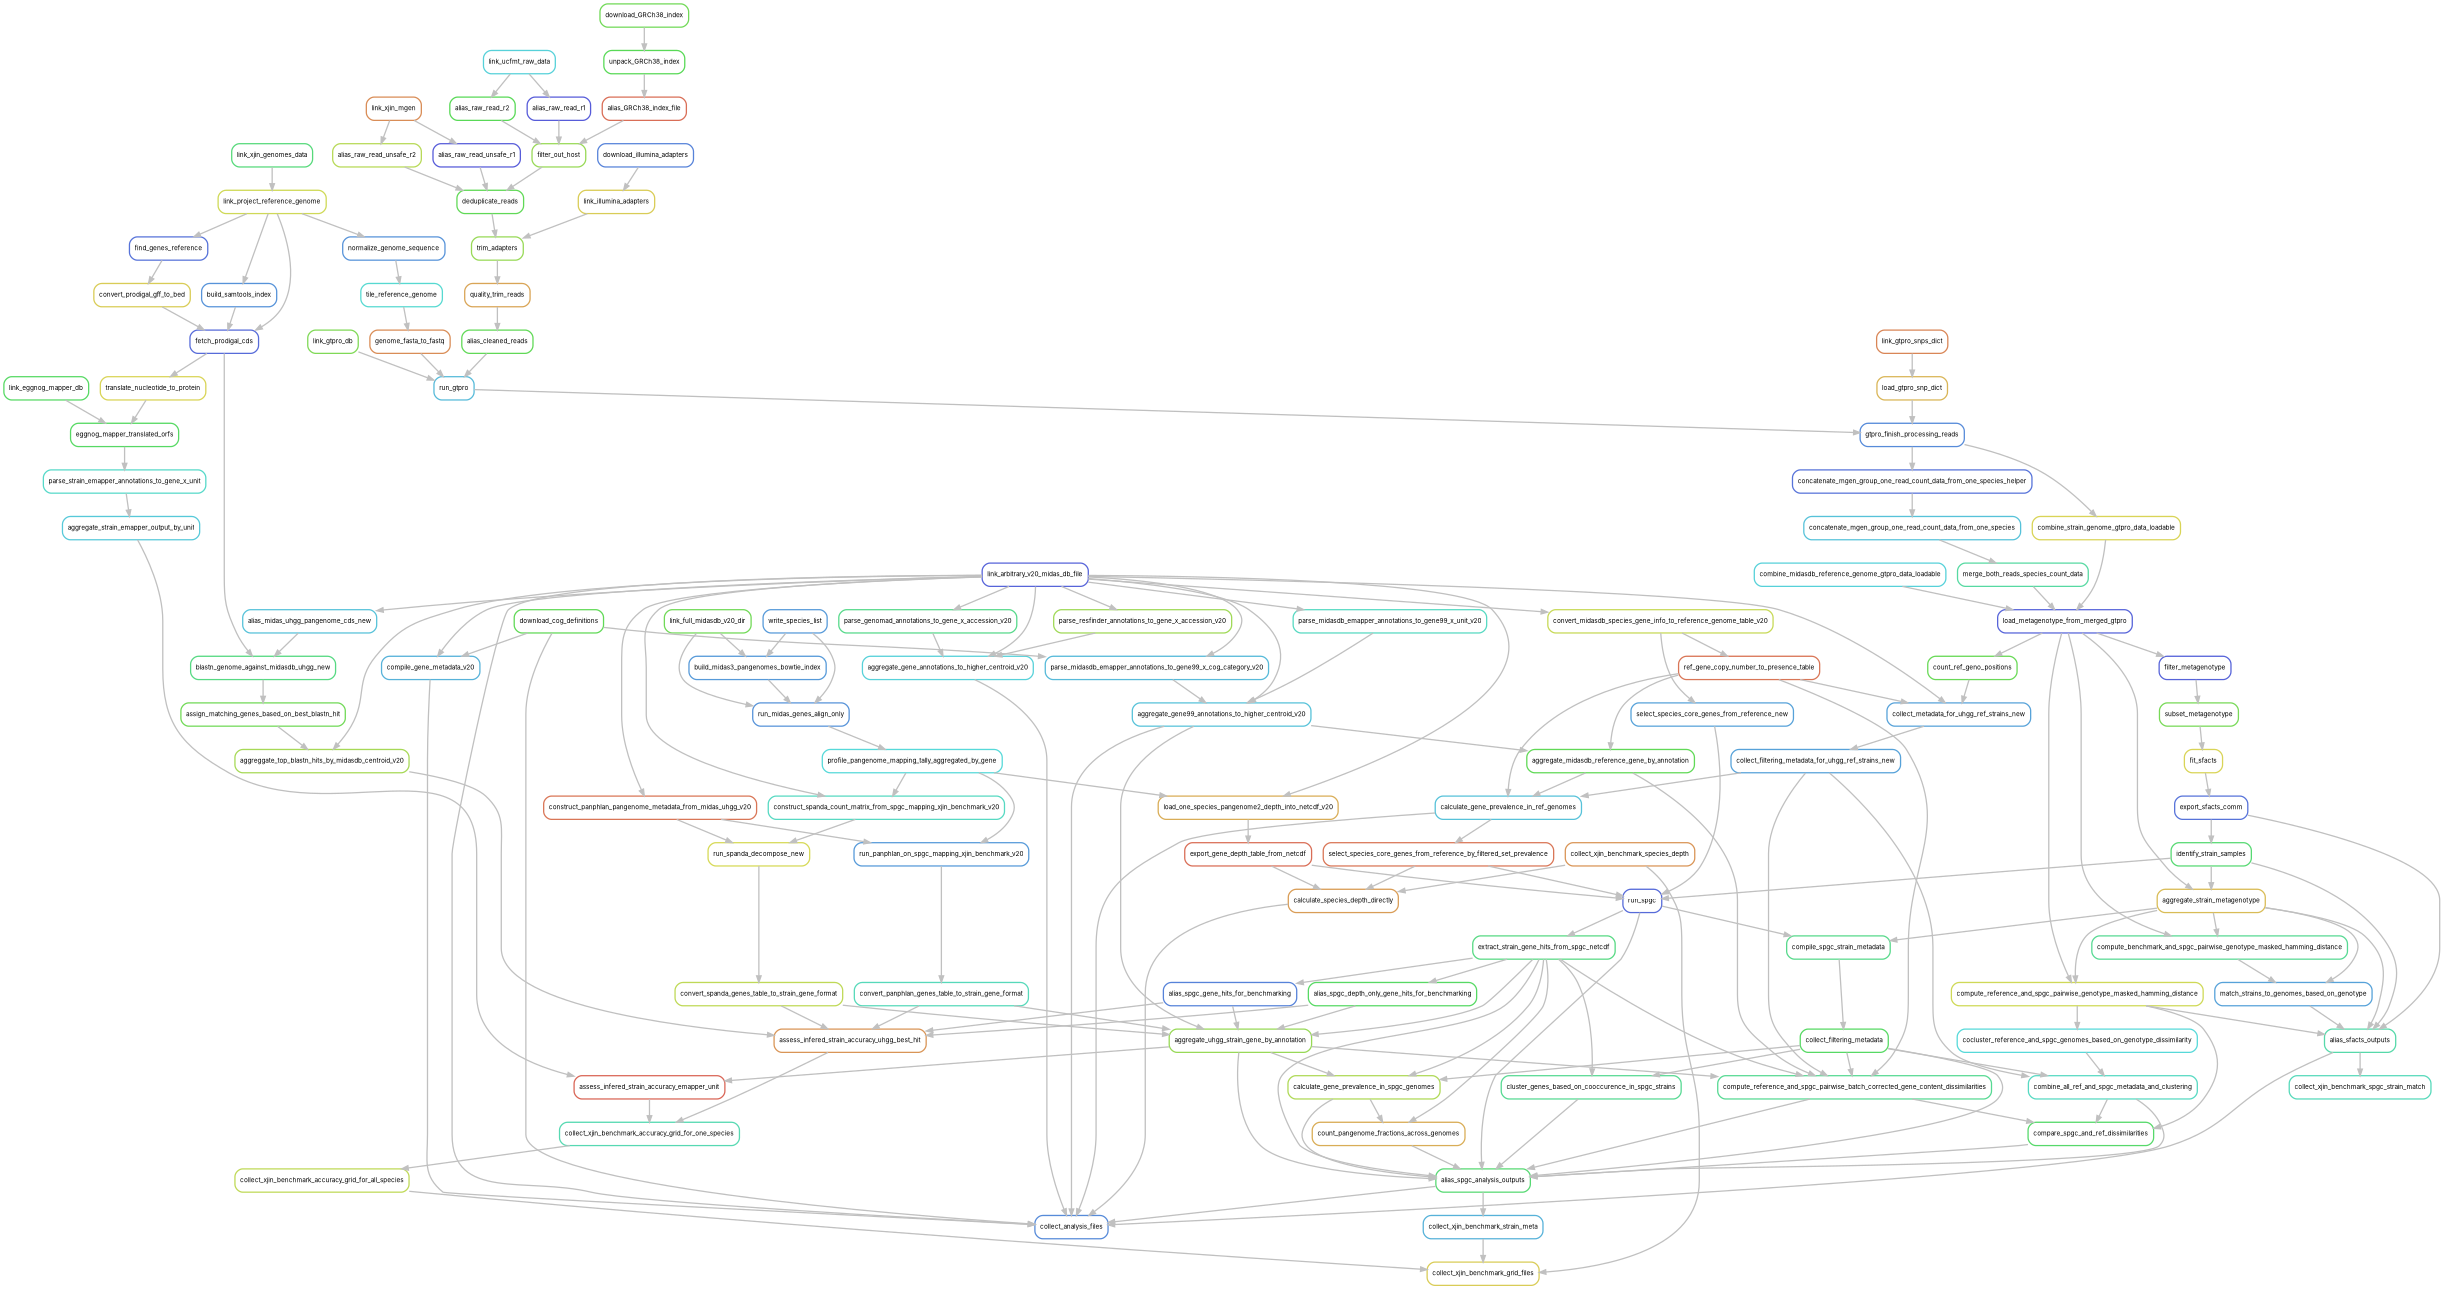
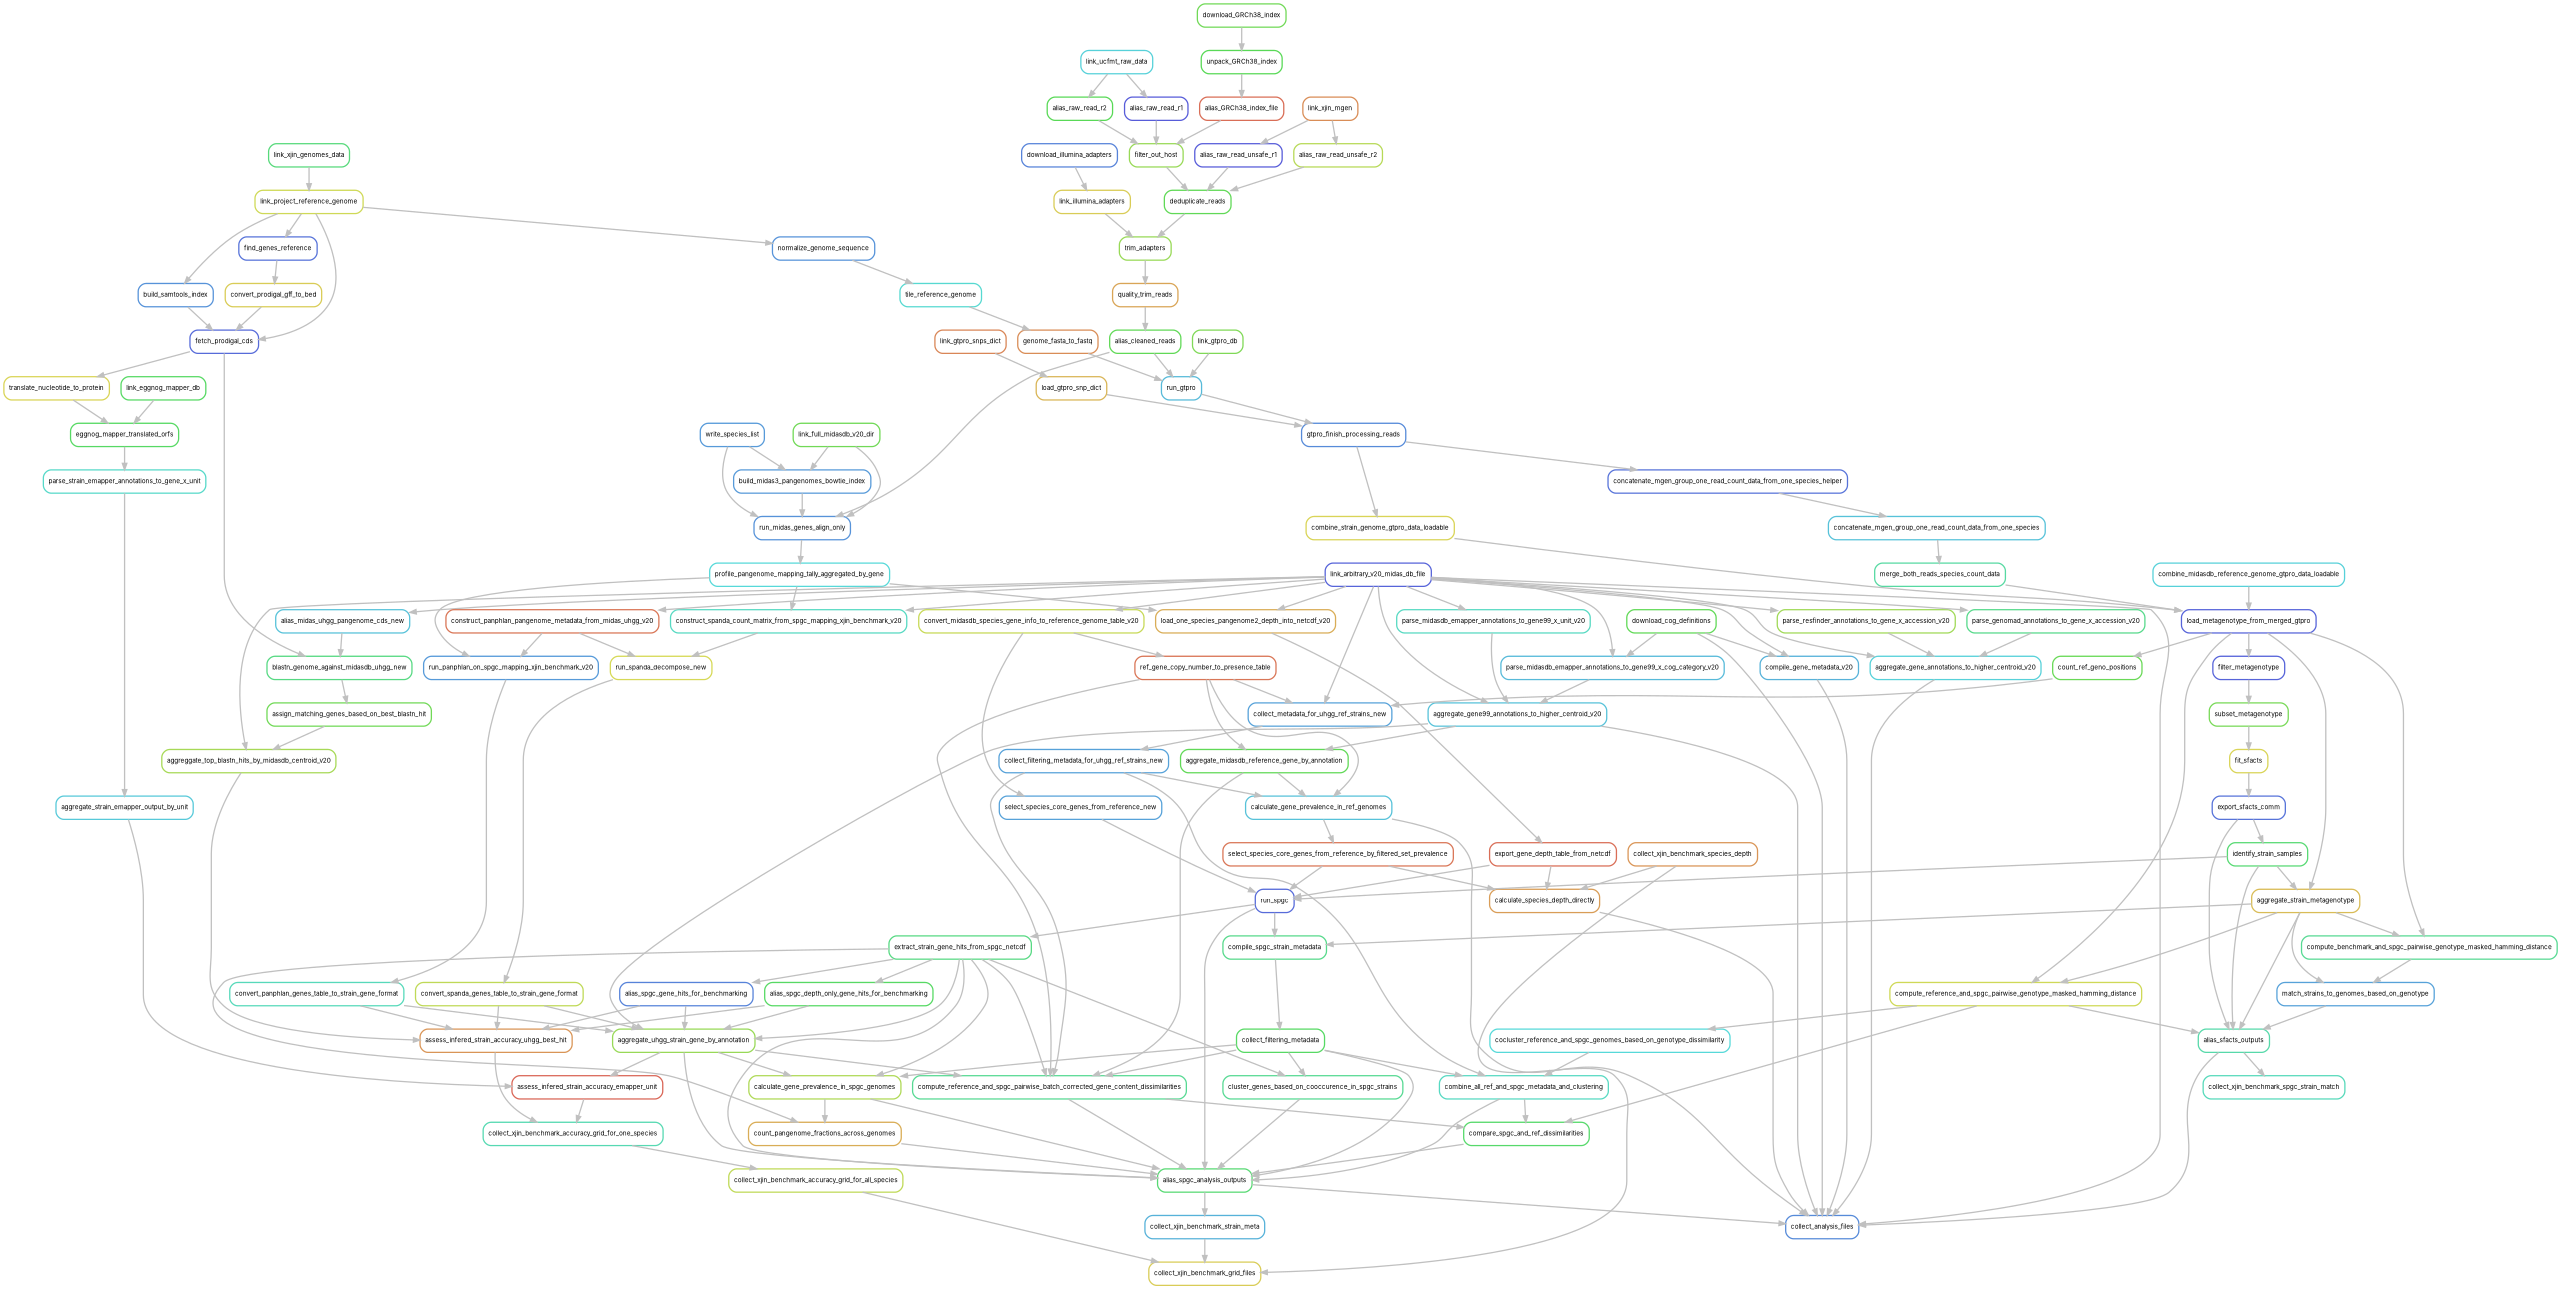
edge "alias_cleaned_reads" -> "run_midas_genes_align_only": added
